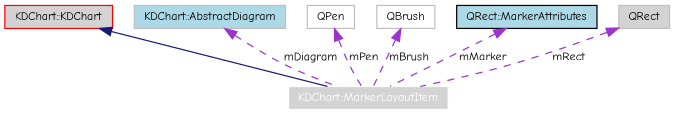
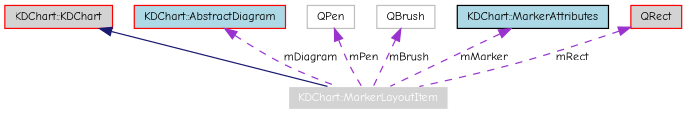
node "KDChart::AbstractDiagram": color grey75 -> red
node "QRect::MarkerAttributes": label "QRect::MarkerAttributes" -> "KDChart::MarkerAttributes"
node "QRect": color grey75 -> red
